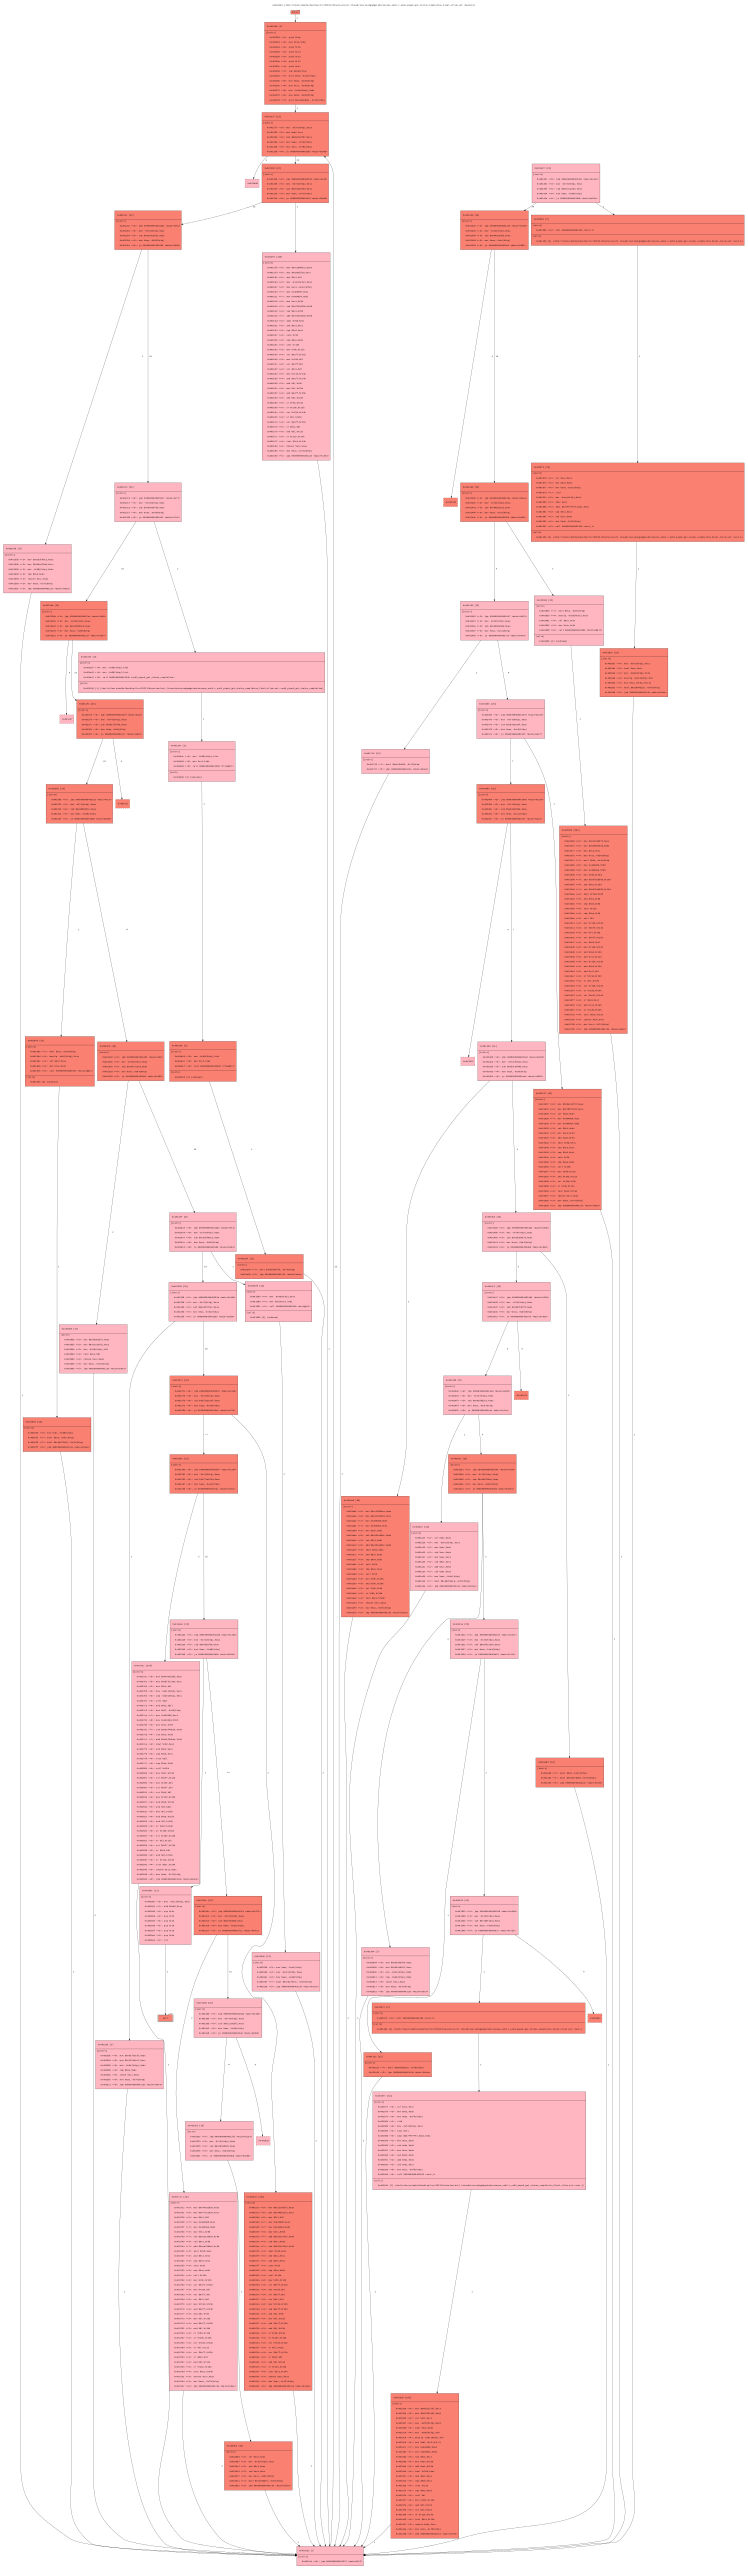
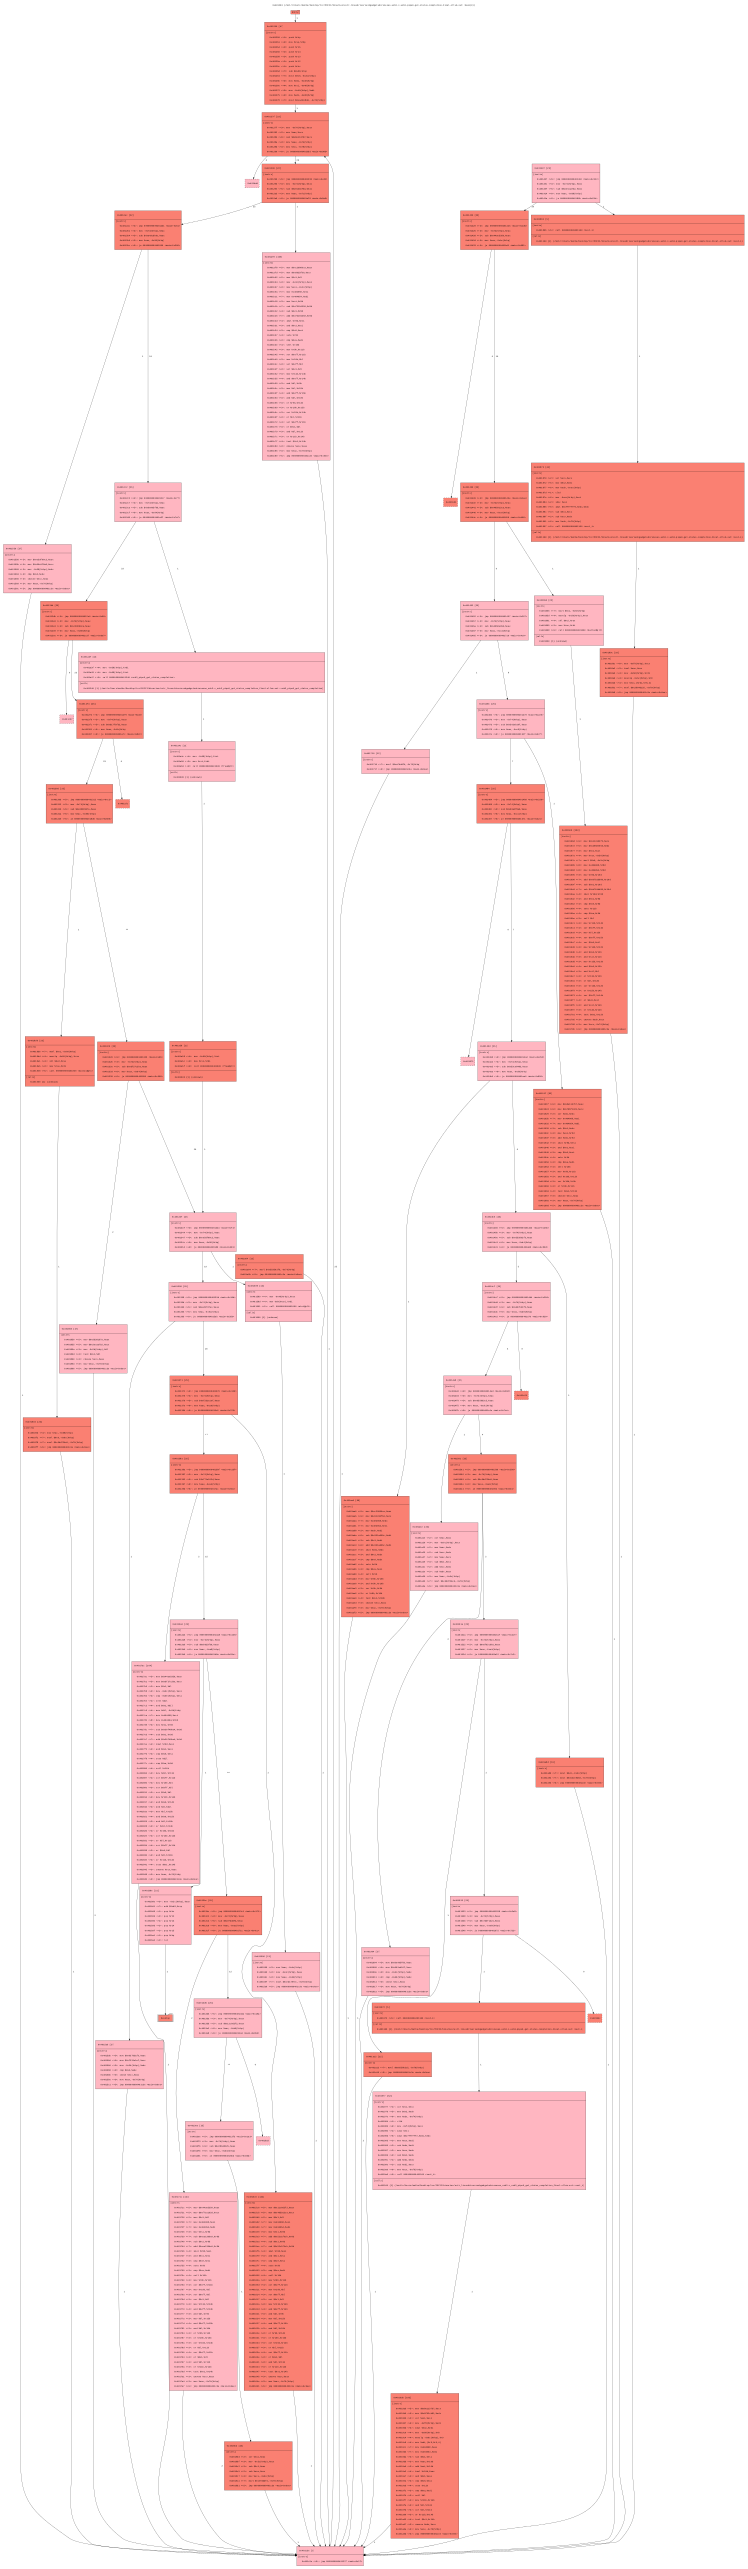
edge "0x401a58 [12]" -> "0x401a64 [12]": now "0x401a58 [12]" -> "0x40133f [25]"
node "Exit": label "Exit" -> "Desktop"
